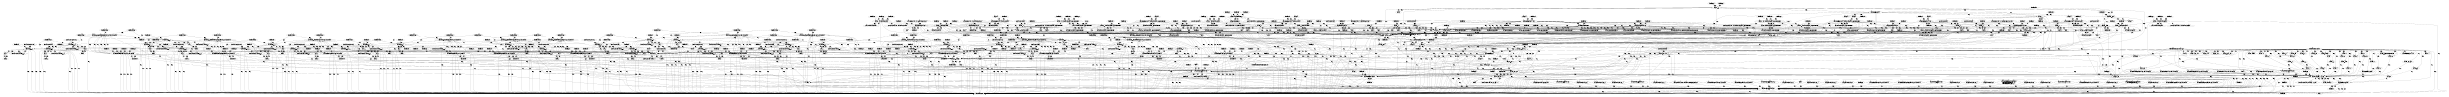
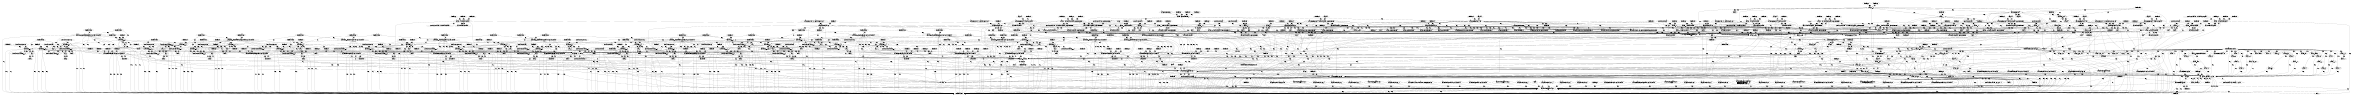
edge "(Call,tlen < BGP_VPN_RD_LEN+1)" -> "(Call,BGP_VPN_RD_LEN+1)": now "(Call,tlen < BGP_VPN_RD_LEN+1)" -> "(Call,ipaddr_string(ndo, tptr+BGP_VPN_RD_LEN))"
edge "(Call,tlen < (int)sizeof(struct in6_addr))" -> "(ControlStructure,if (tlen < (int)sizeof(struct in6_addr)))": reversed
edge "(MethodParameterIn,u_int len)" -> "(Call,len < 2)": now "(Call,len -= 12)" -> "(Call,len < 2)"
